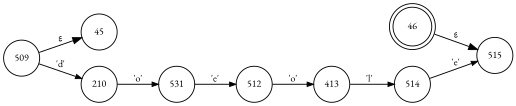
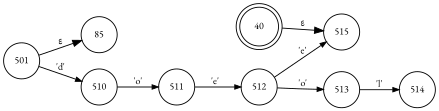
node "46": label "46" -> "40"
node "45": label "45" -> "85"
node "509": label "509" -> "501"
edge "514" -> "515": now "512" -> "515"
node "210": label "210" -> "510"
node "531": label "531" -> "511"
node "413": label "413" -> "513"
